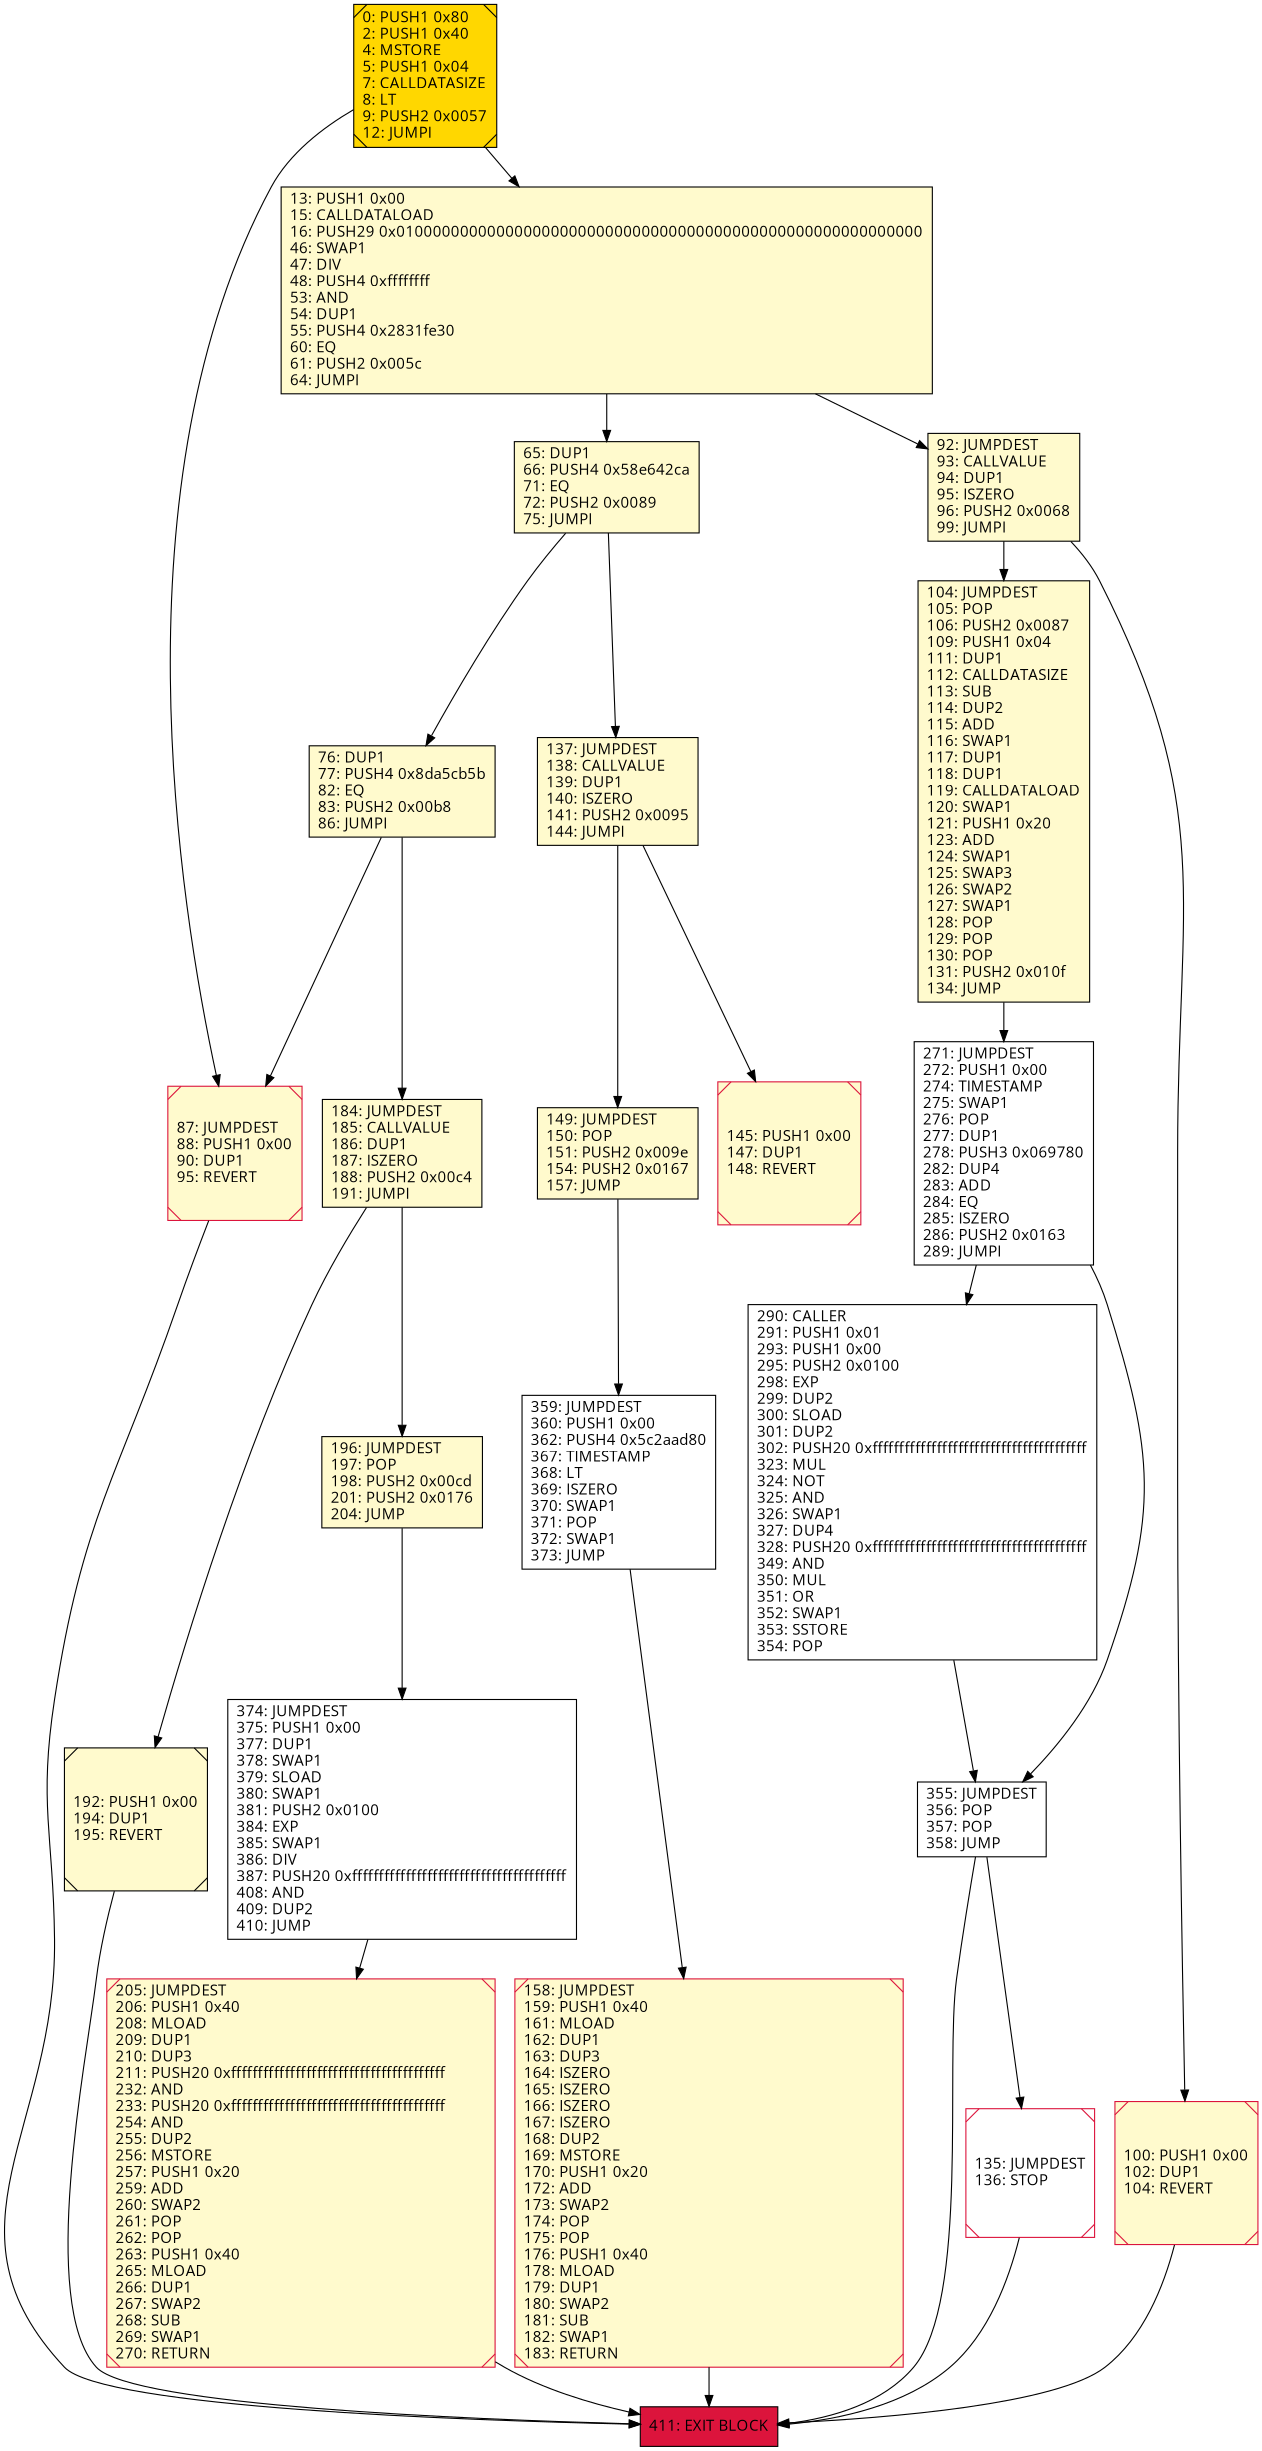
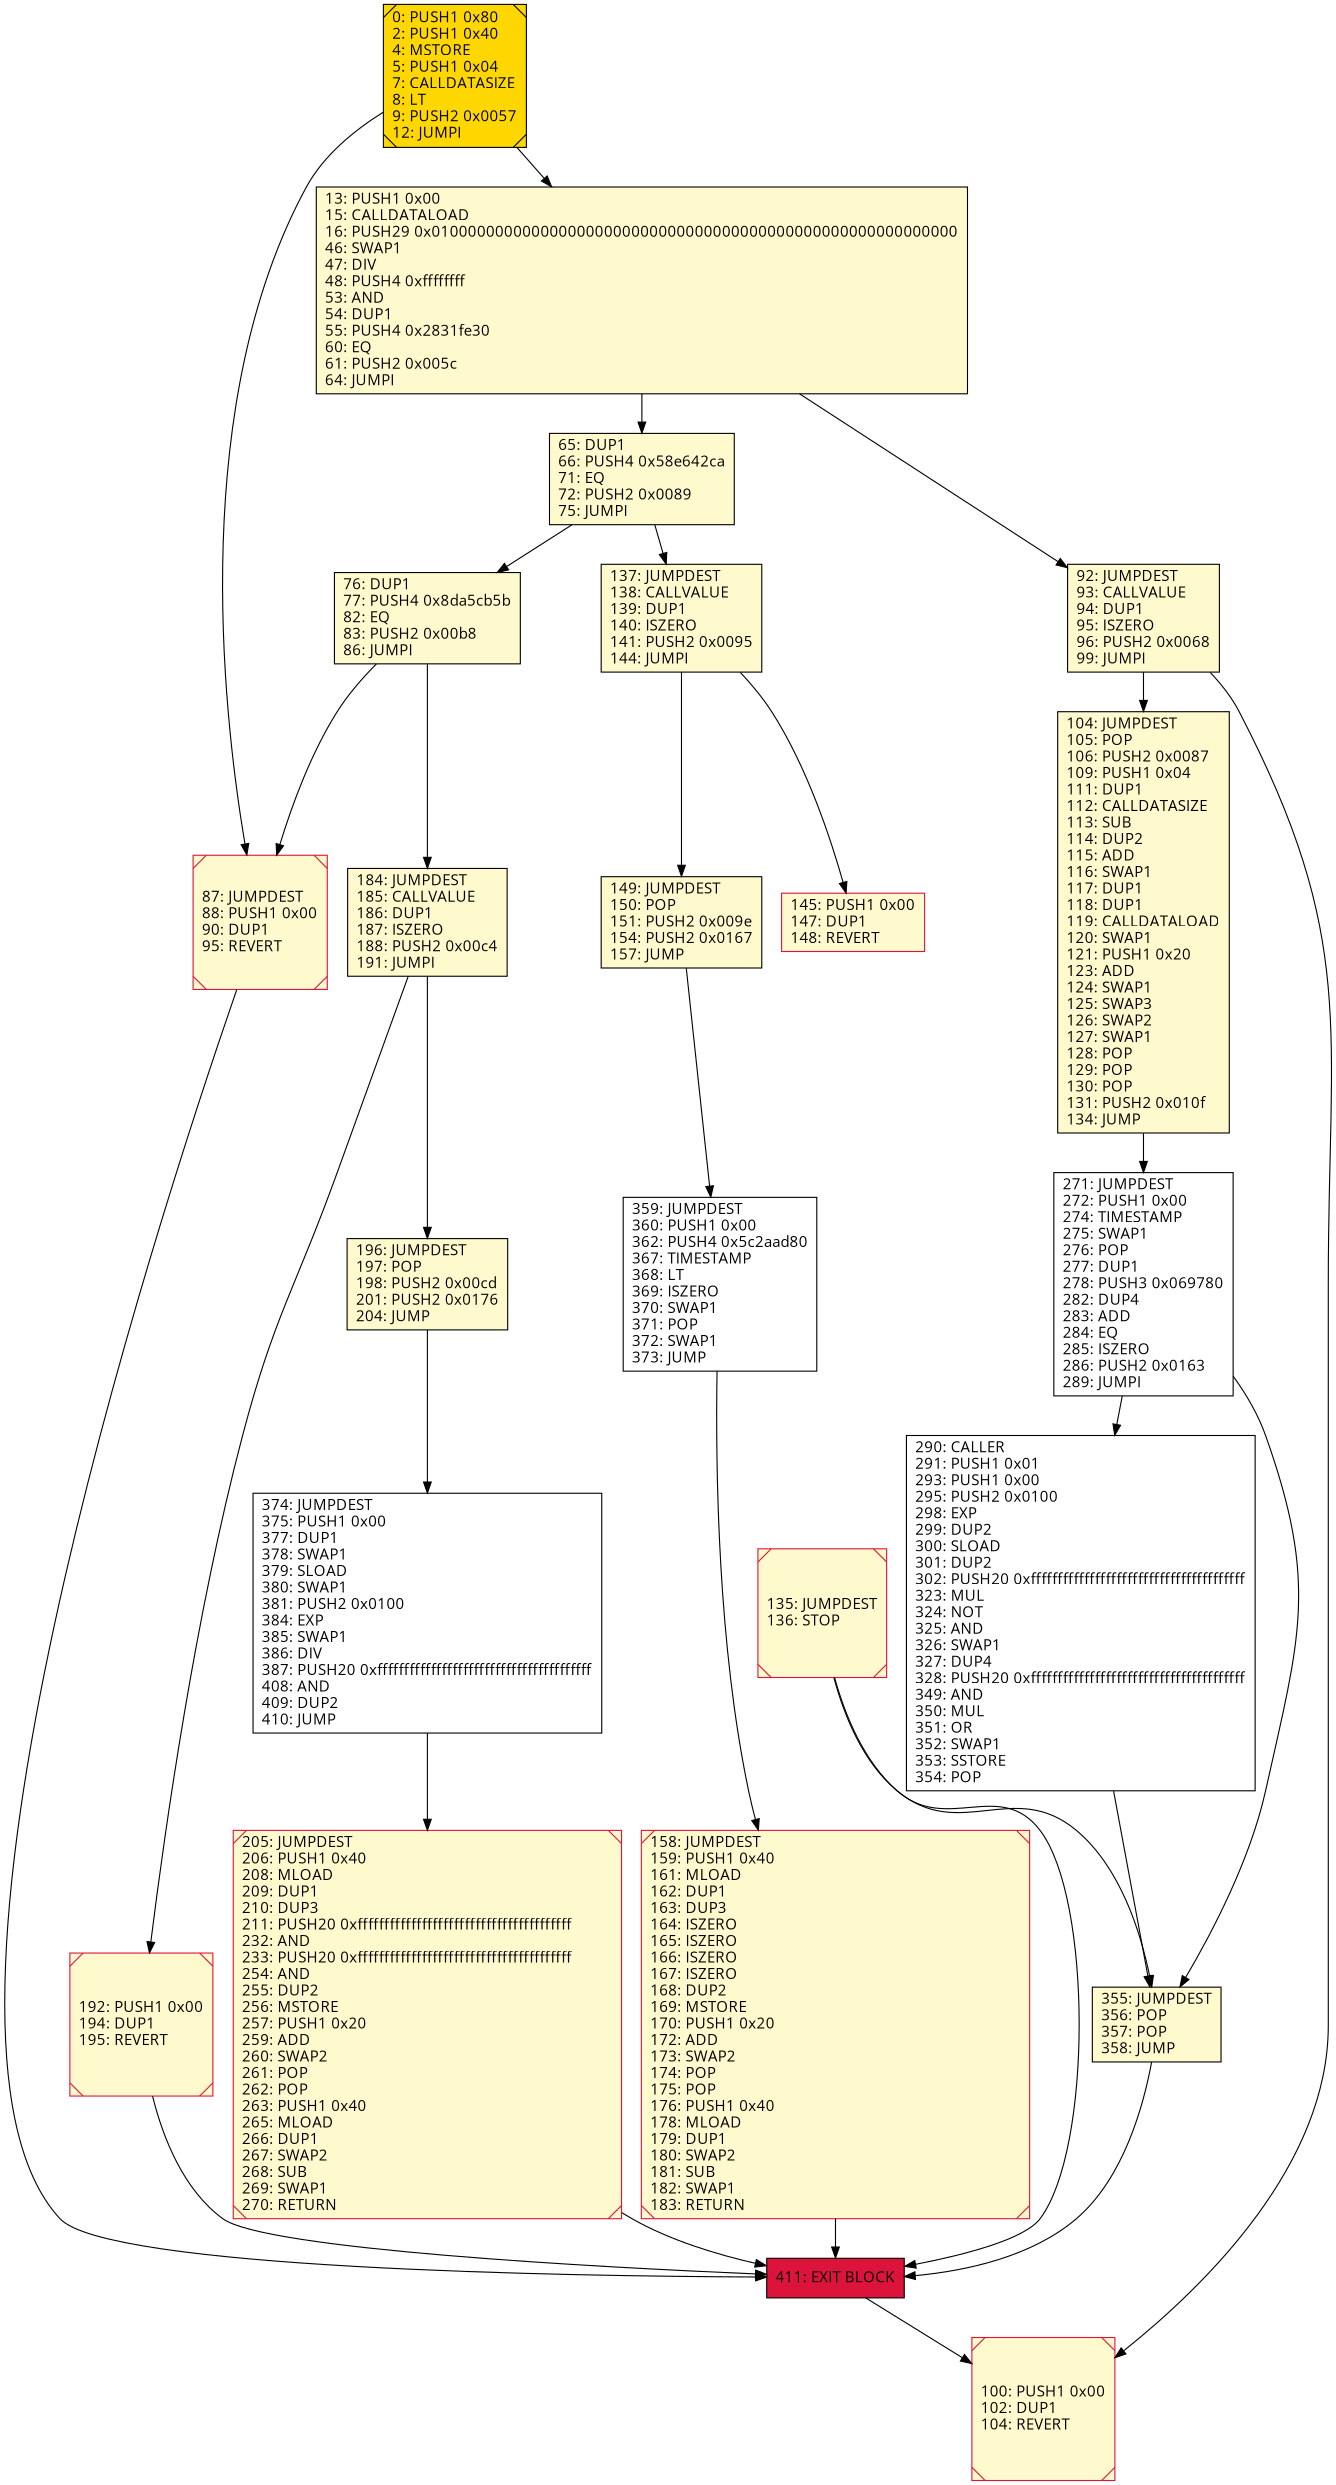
node "145: PUSH1 0x00 147: DUP1 148: REVERT": shape Msquare -> box
node "192: PUSH1 0x00 194: DUP1 195: REVERT": color black -> crimson
node "355: JUMPDEST 356: POP 357: POP 358: JUMP": fillcolor white -> lemonchiffon
edge "355: JUMPDEST 356: POP 357: POP 358: JUMP" -> "135: JUMPDEST 136: STOP": reversed
node "135: JUMPDEST 136: STOP": fillcolor white -> lemonchiffon
edge "100: PUSH1 0x00 102: DUP1 104: REVERT" -> "411: EXIT BLOCK": reversed
